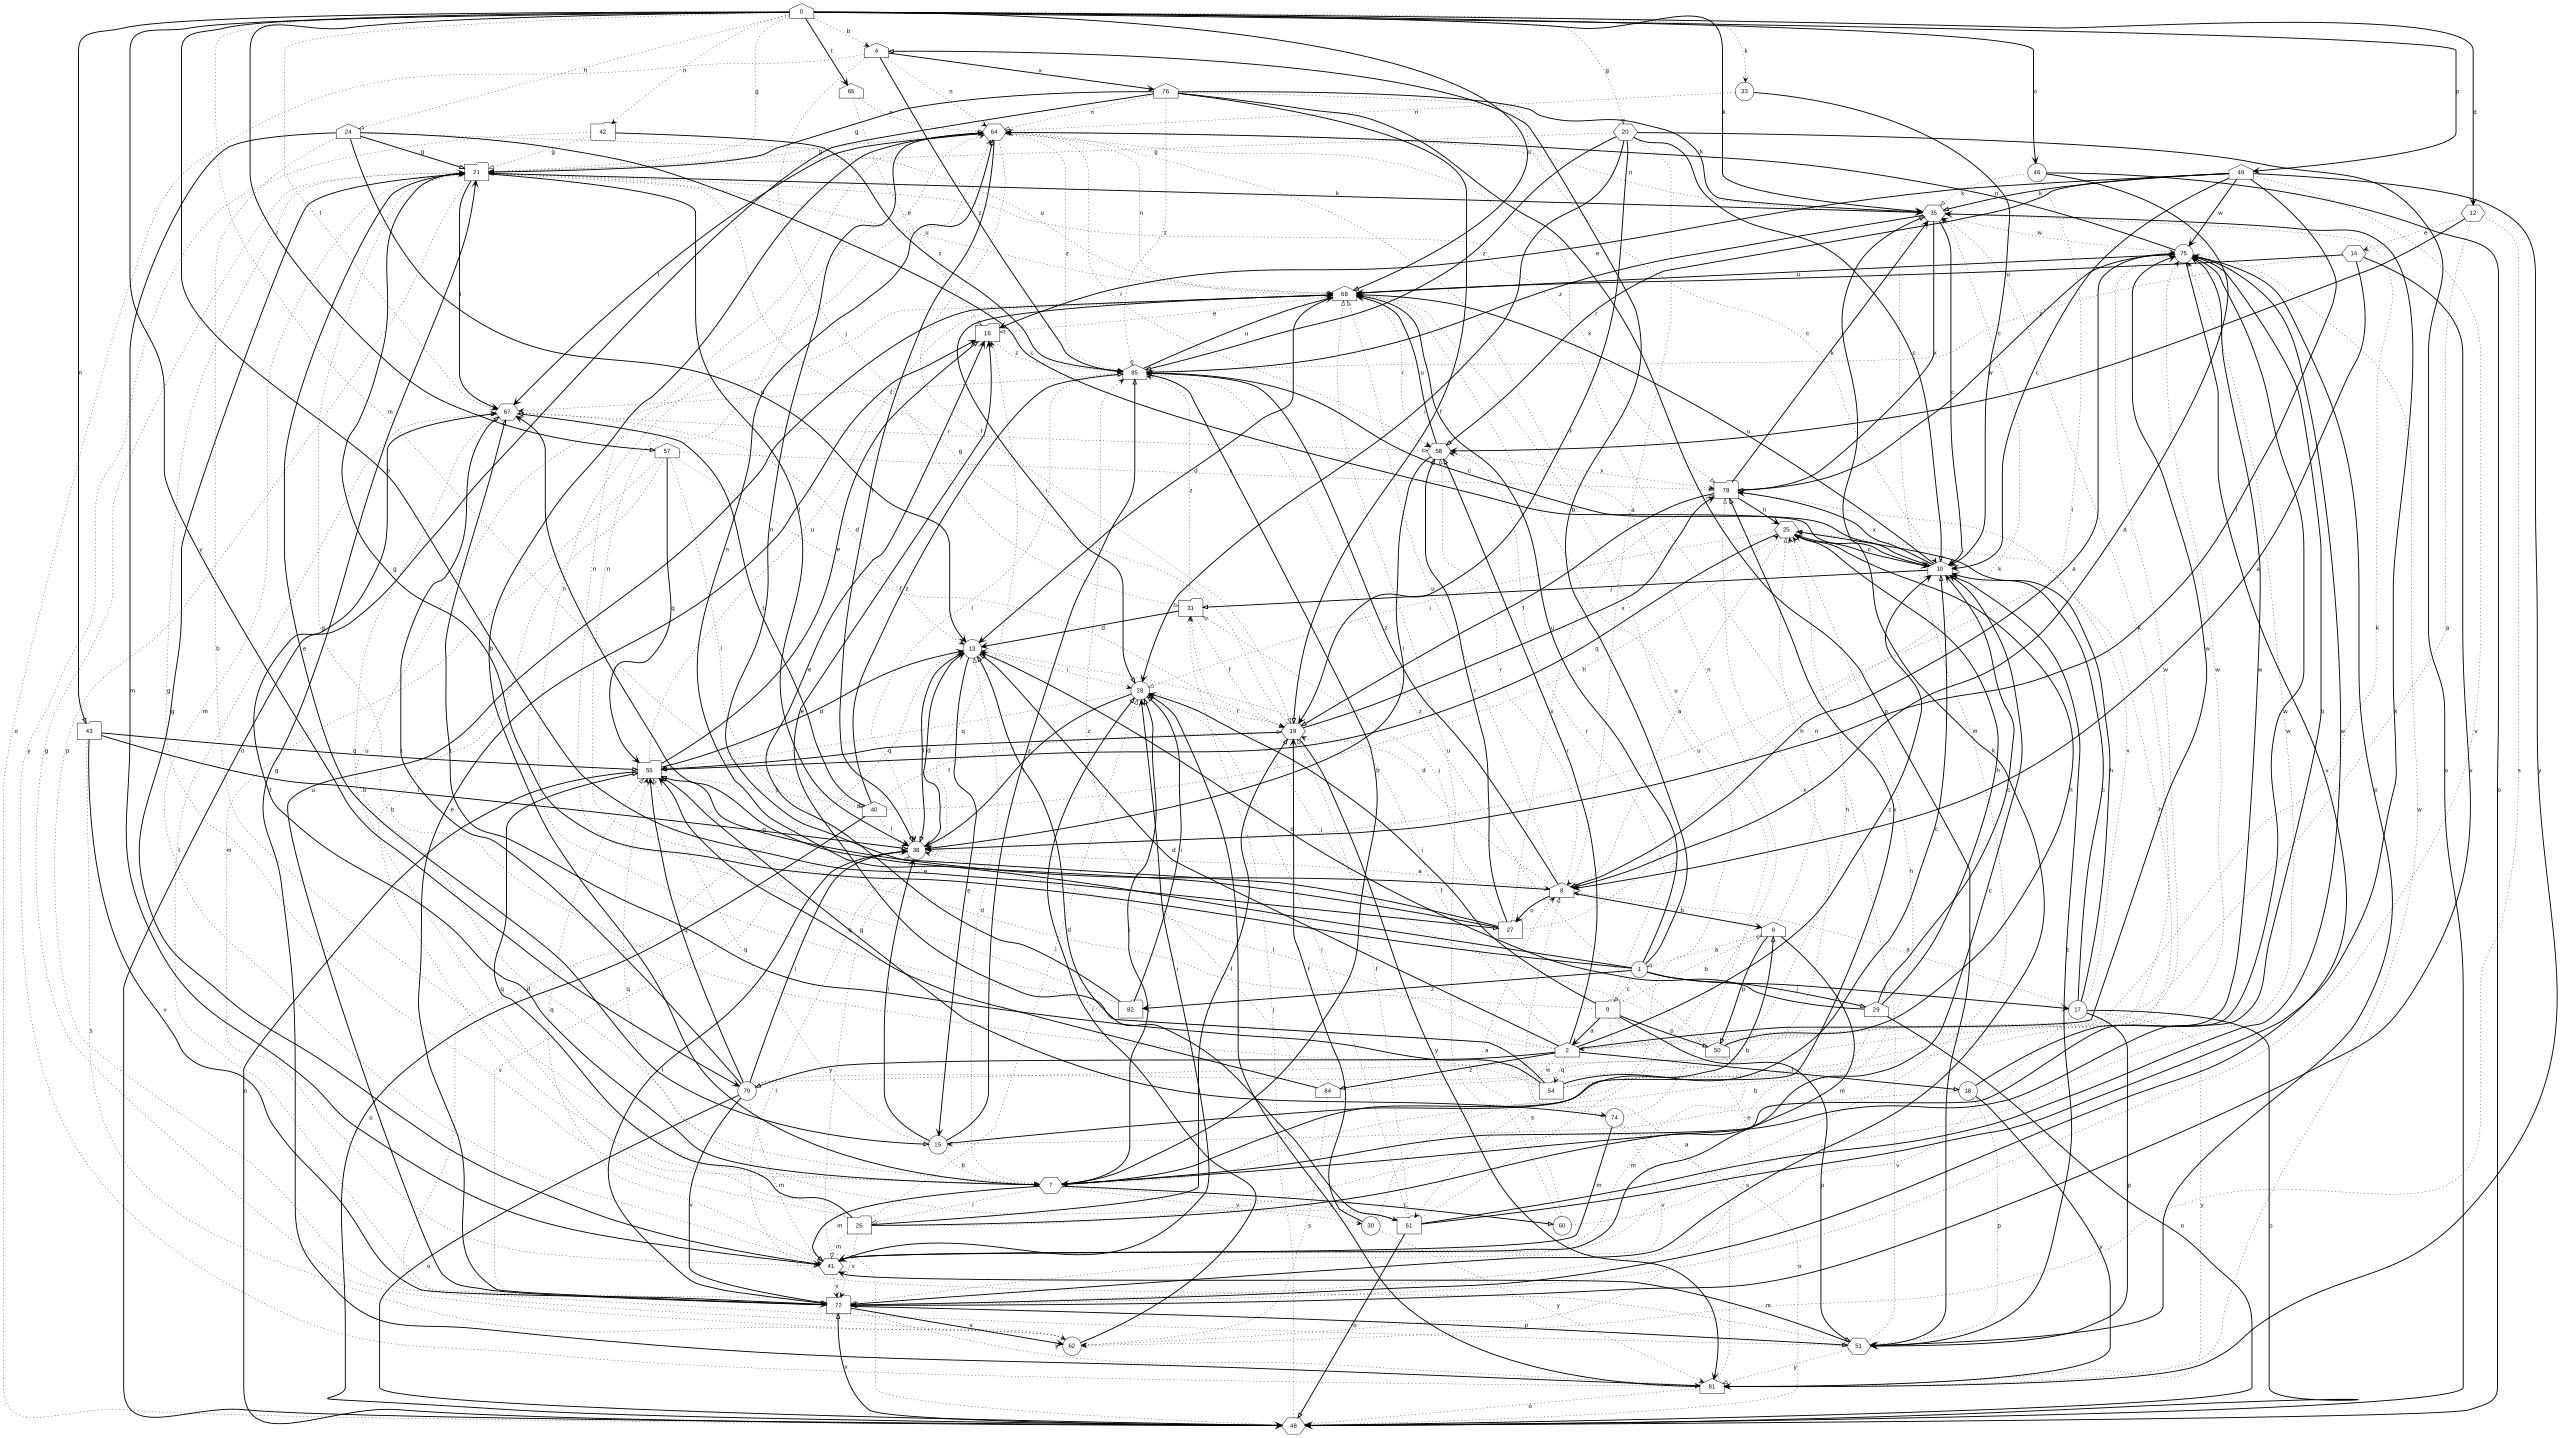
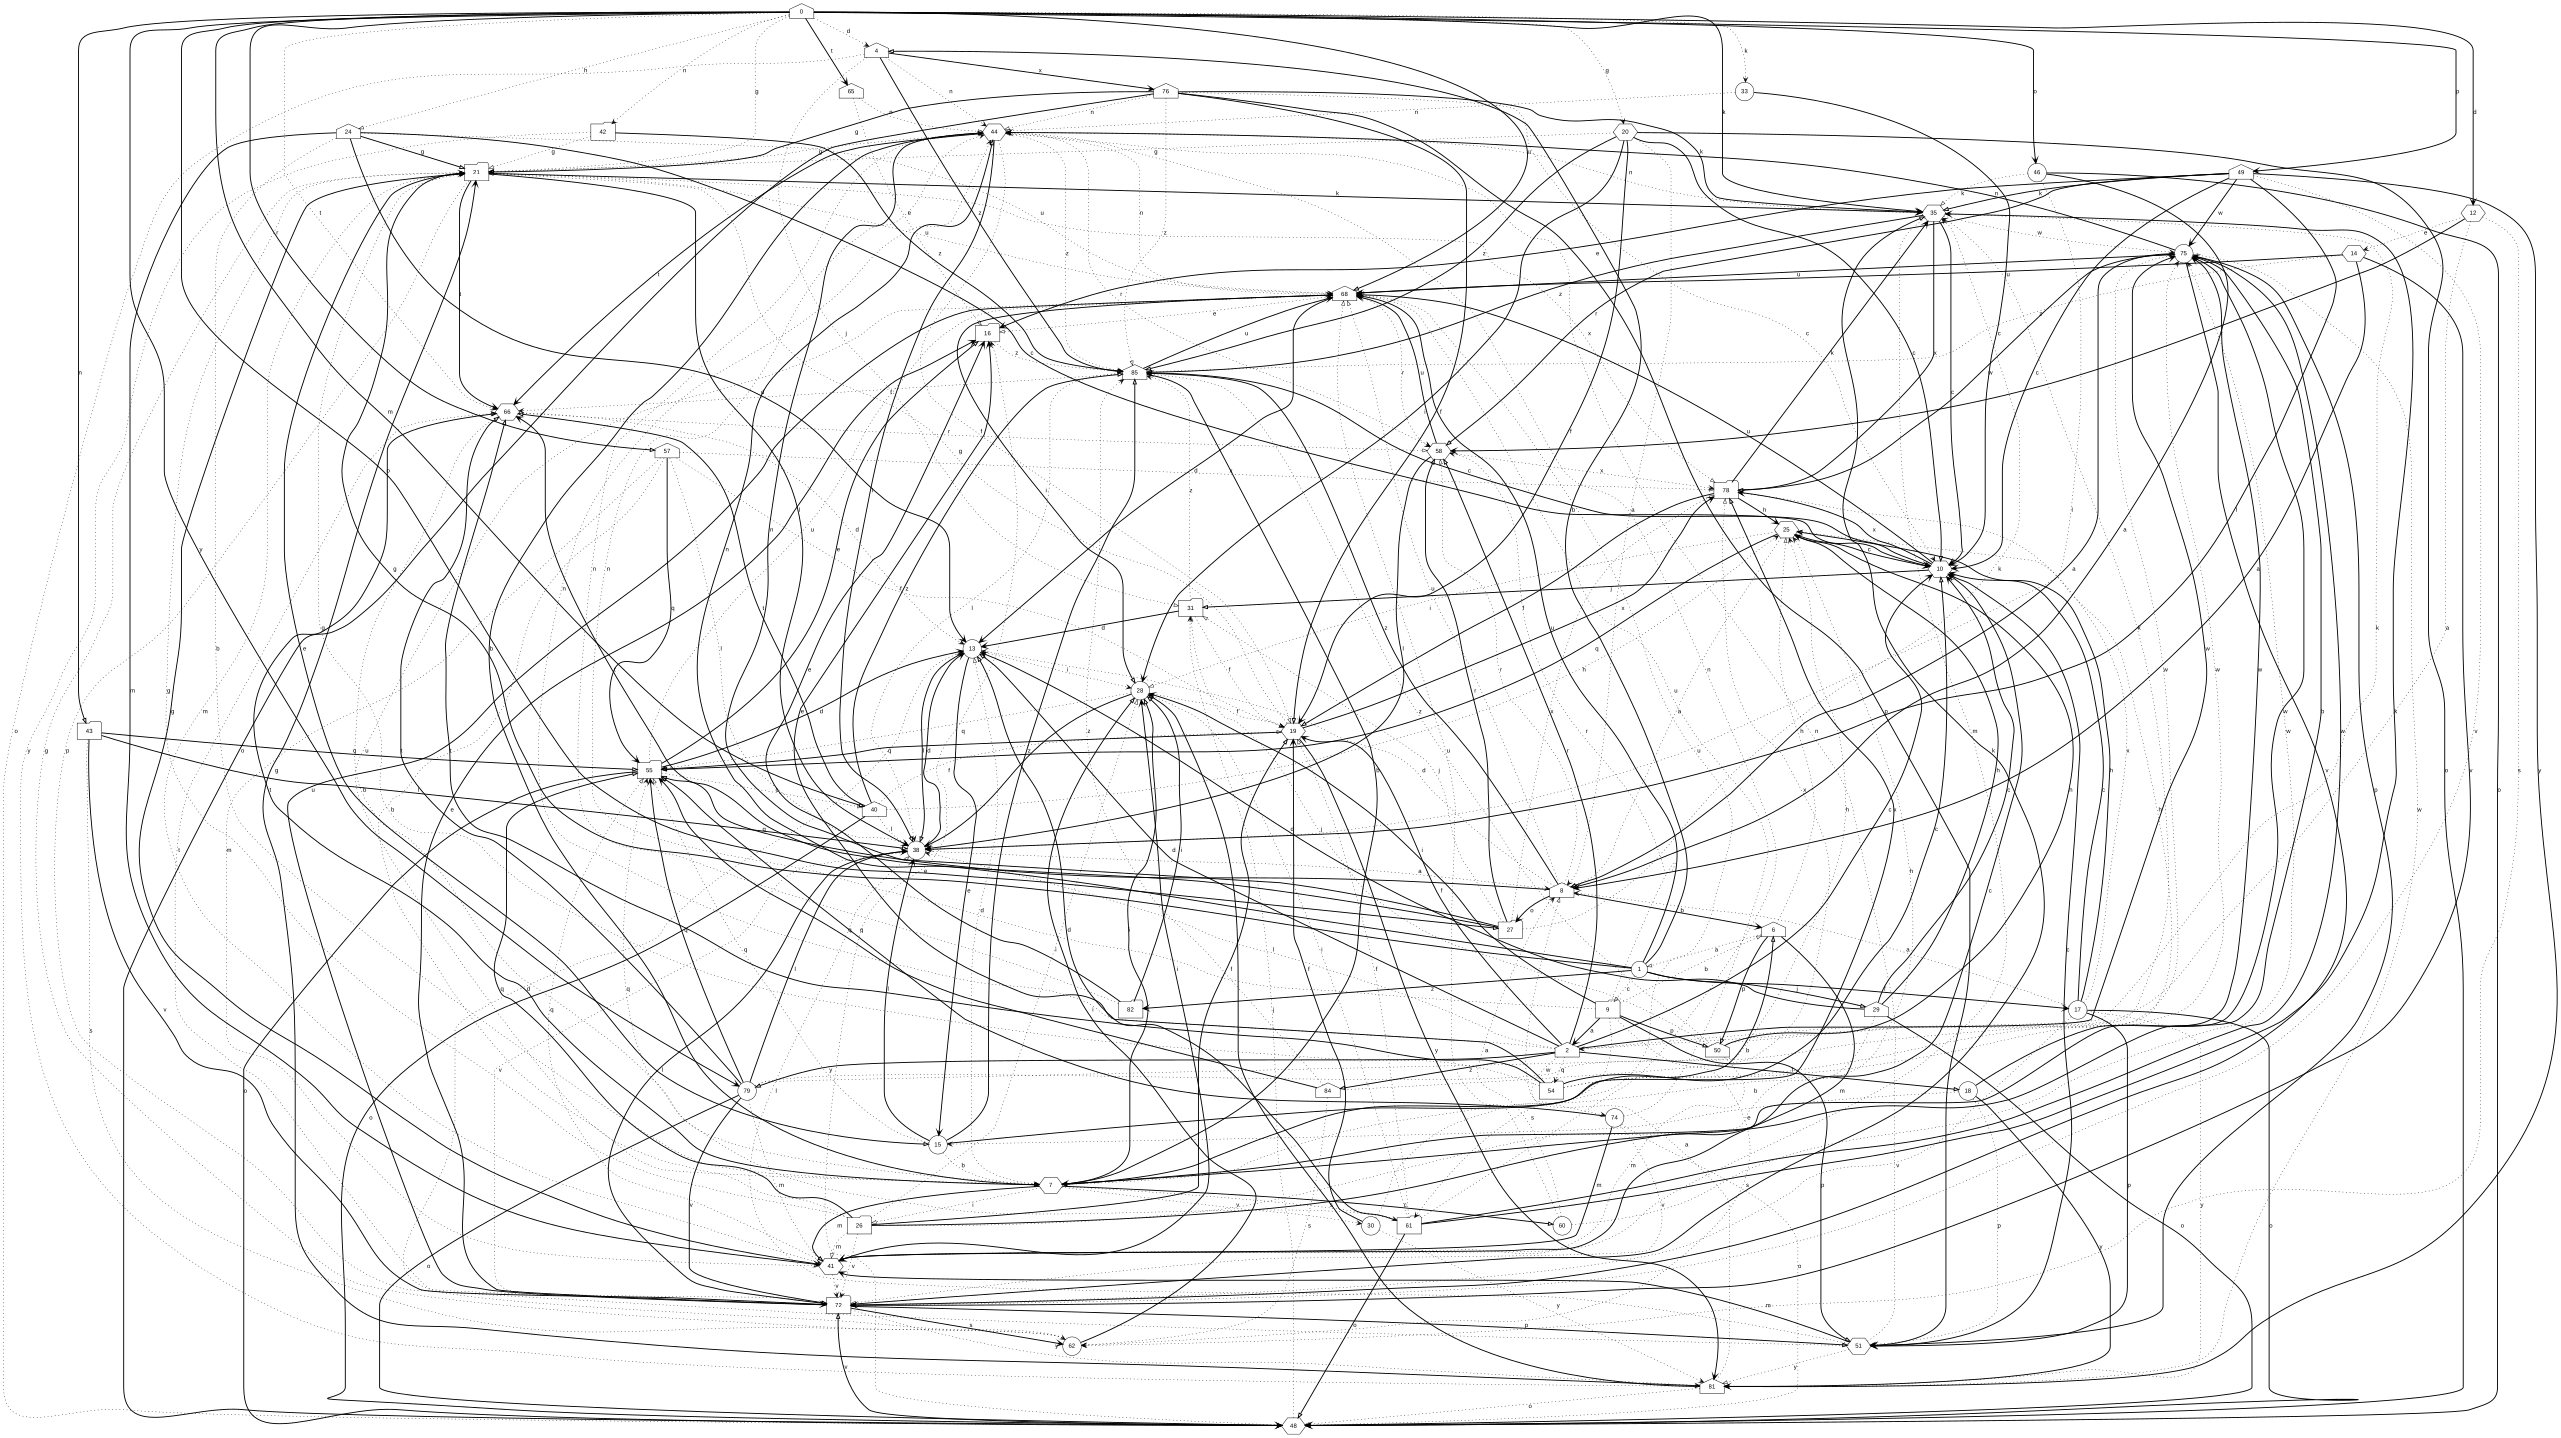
edge "0" -> "20": arrowhead onormal -> vee
edge "0" -> "4": label "b" -> "d"
node "64": label "64" -> "44"
edge "0" -> "40": style dotted -> bold
node "67": label "67" -> "66"
node "10": shape house -> hexagon
edge "2" -> "19": style dotted -> bold
